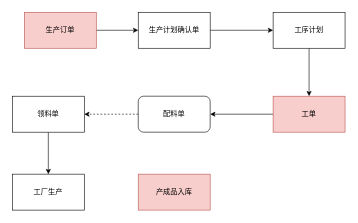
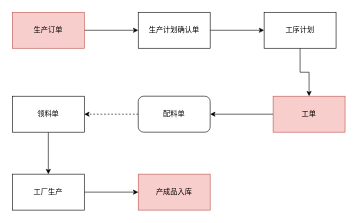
node "生产订单": moved (60, 30) -> (48, 30)
node "工序计划": moved (309, 30) -> (300, 30)
edge "工厂生产" -> "产成品入库": added
